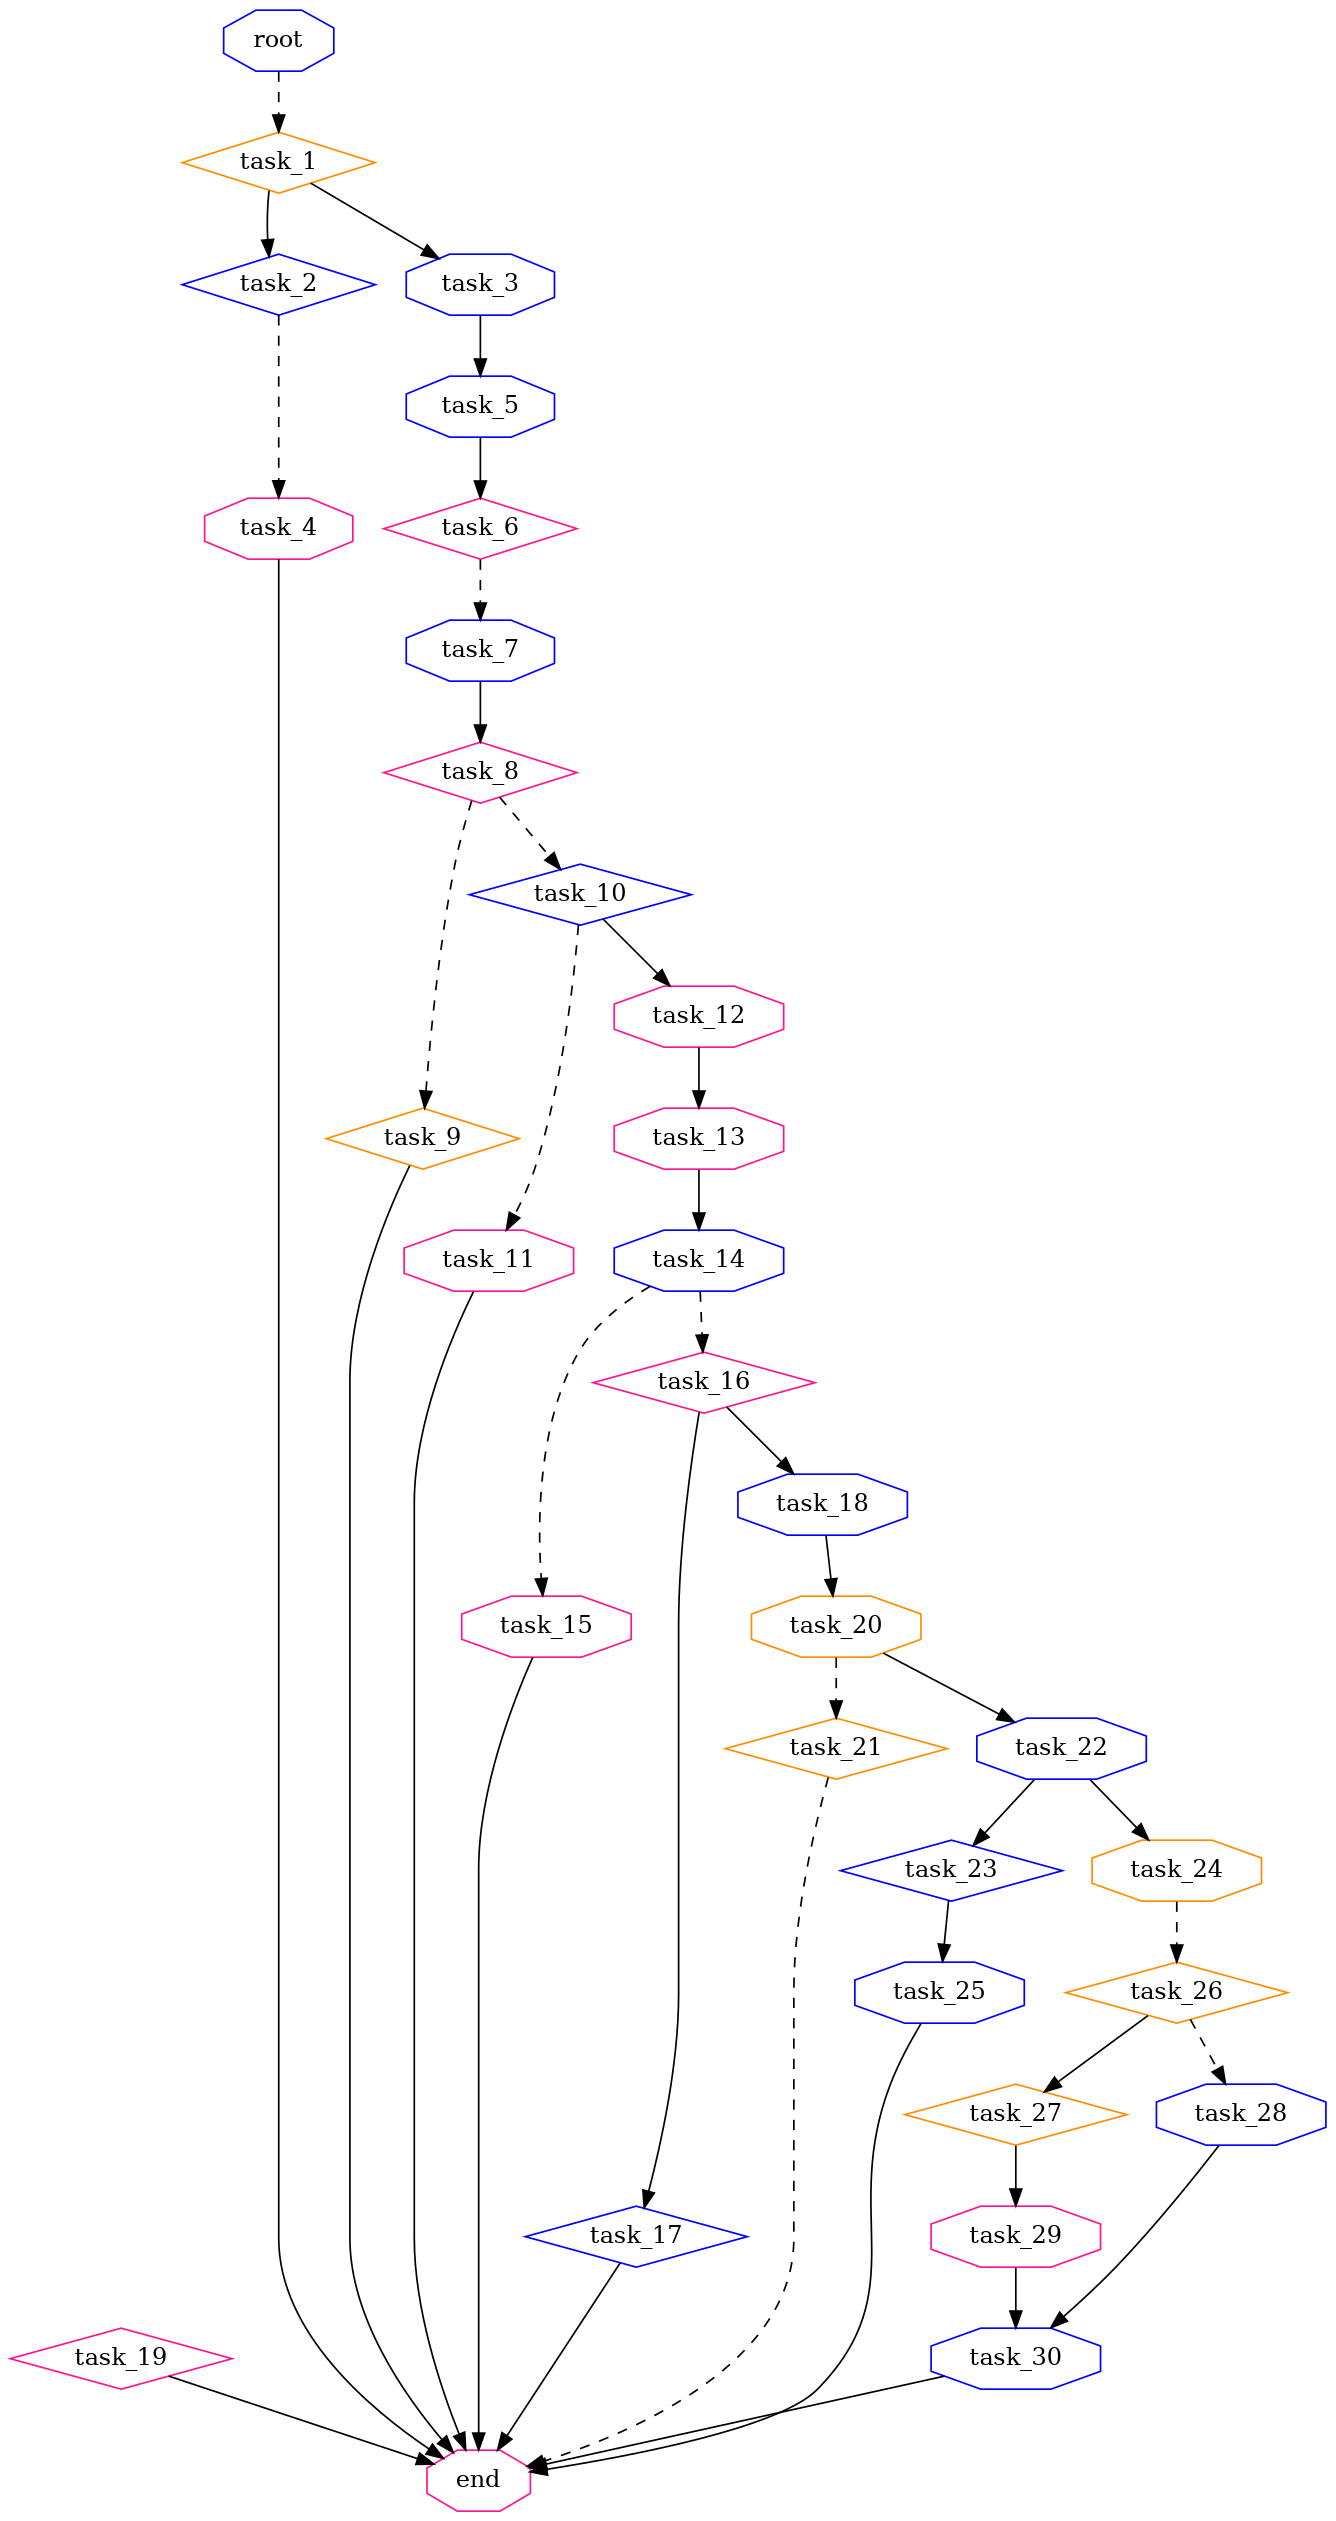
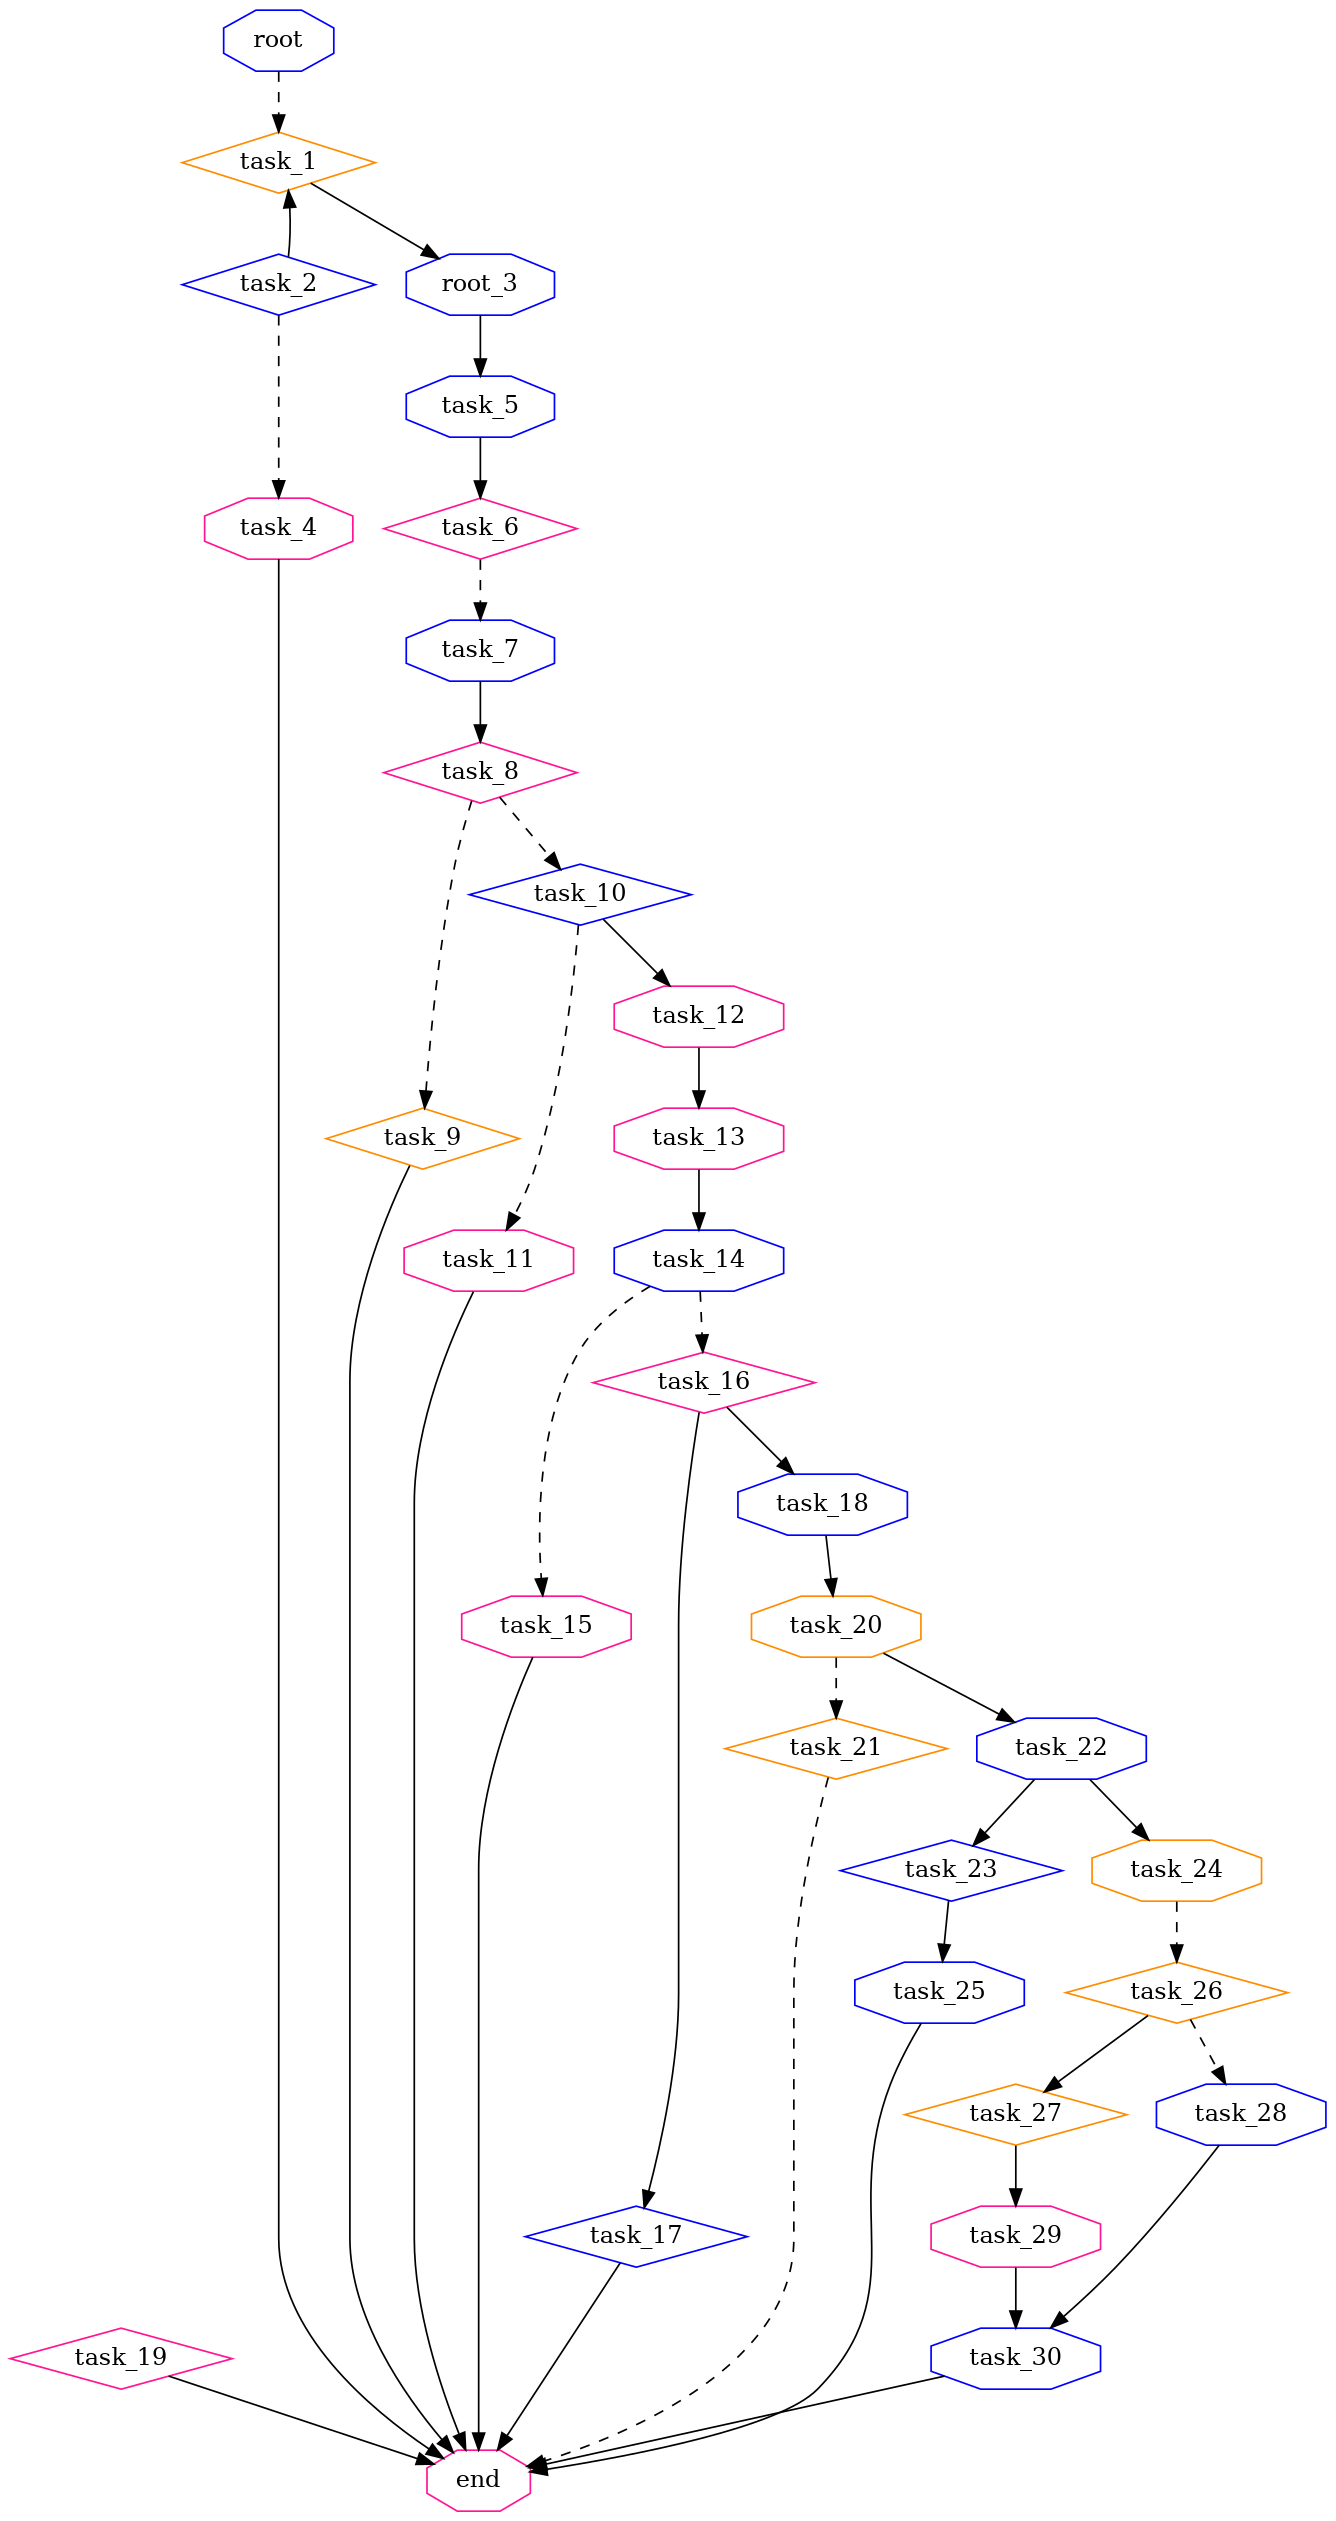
edge "task_1" -> "task_2": reversed
node "task_3": label "task_3" -> "root_3"
